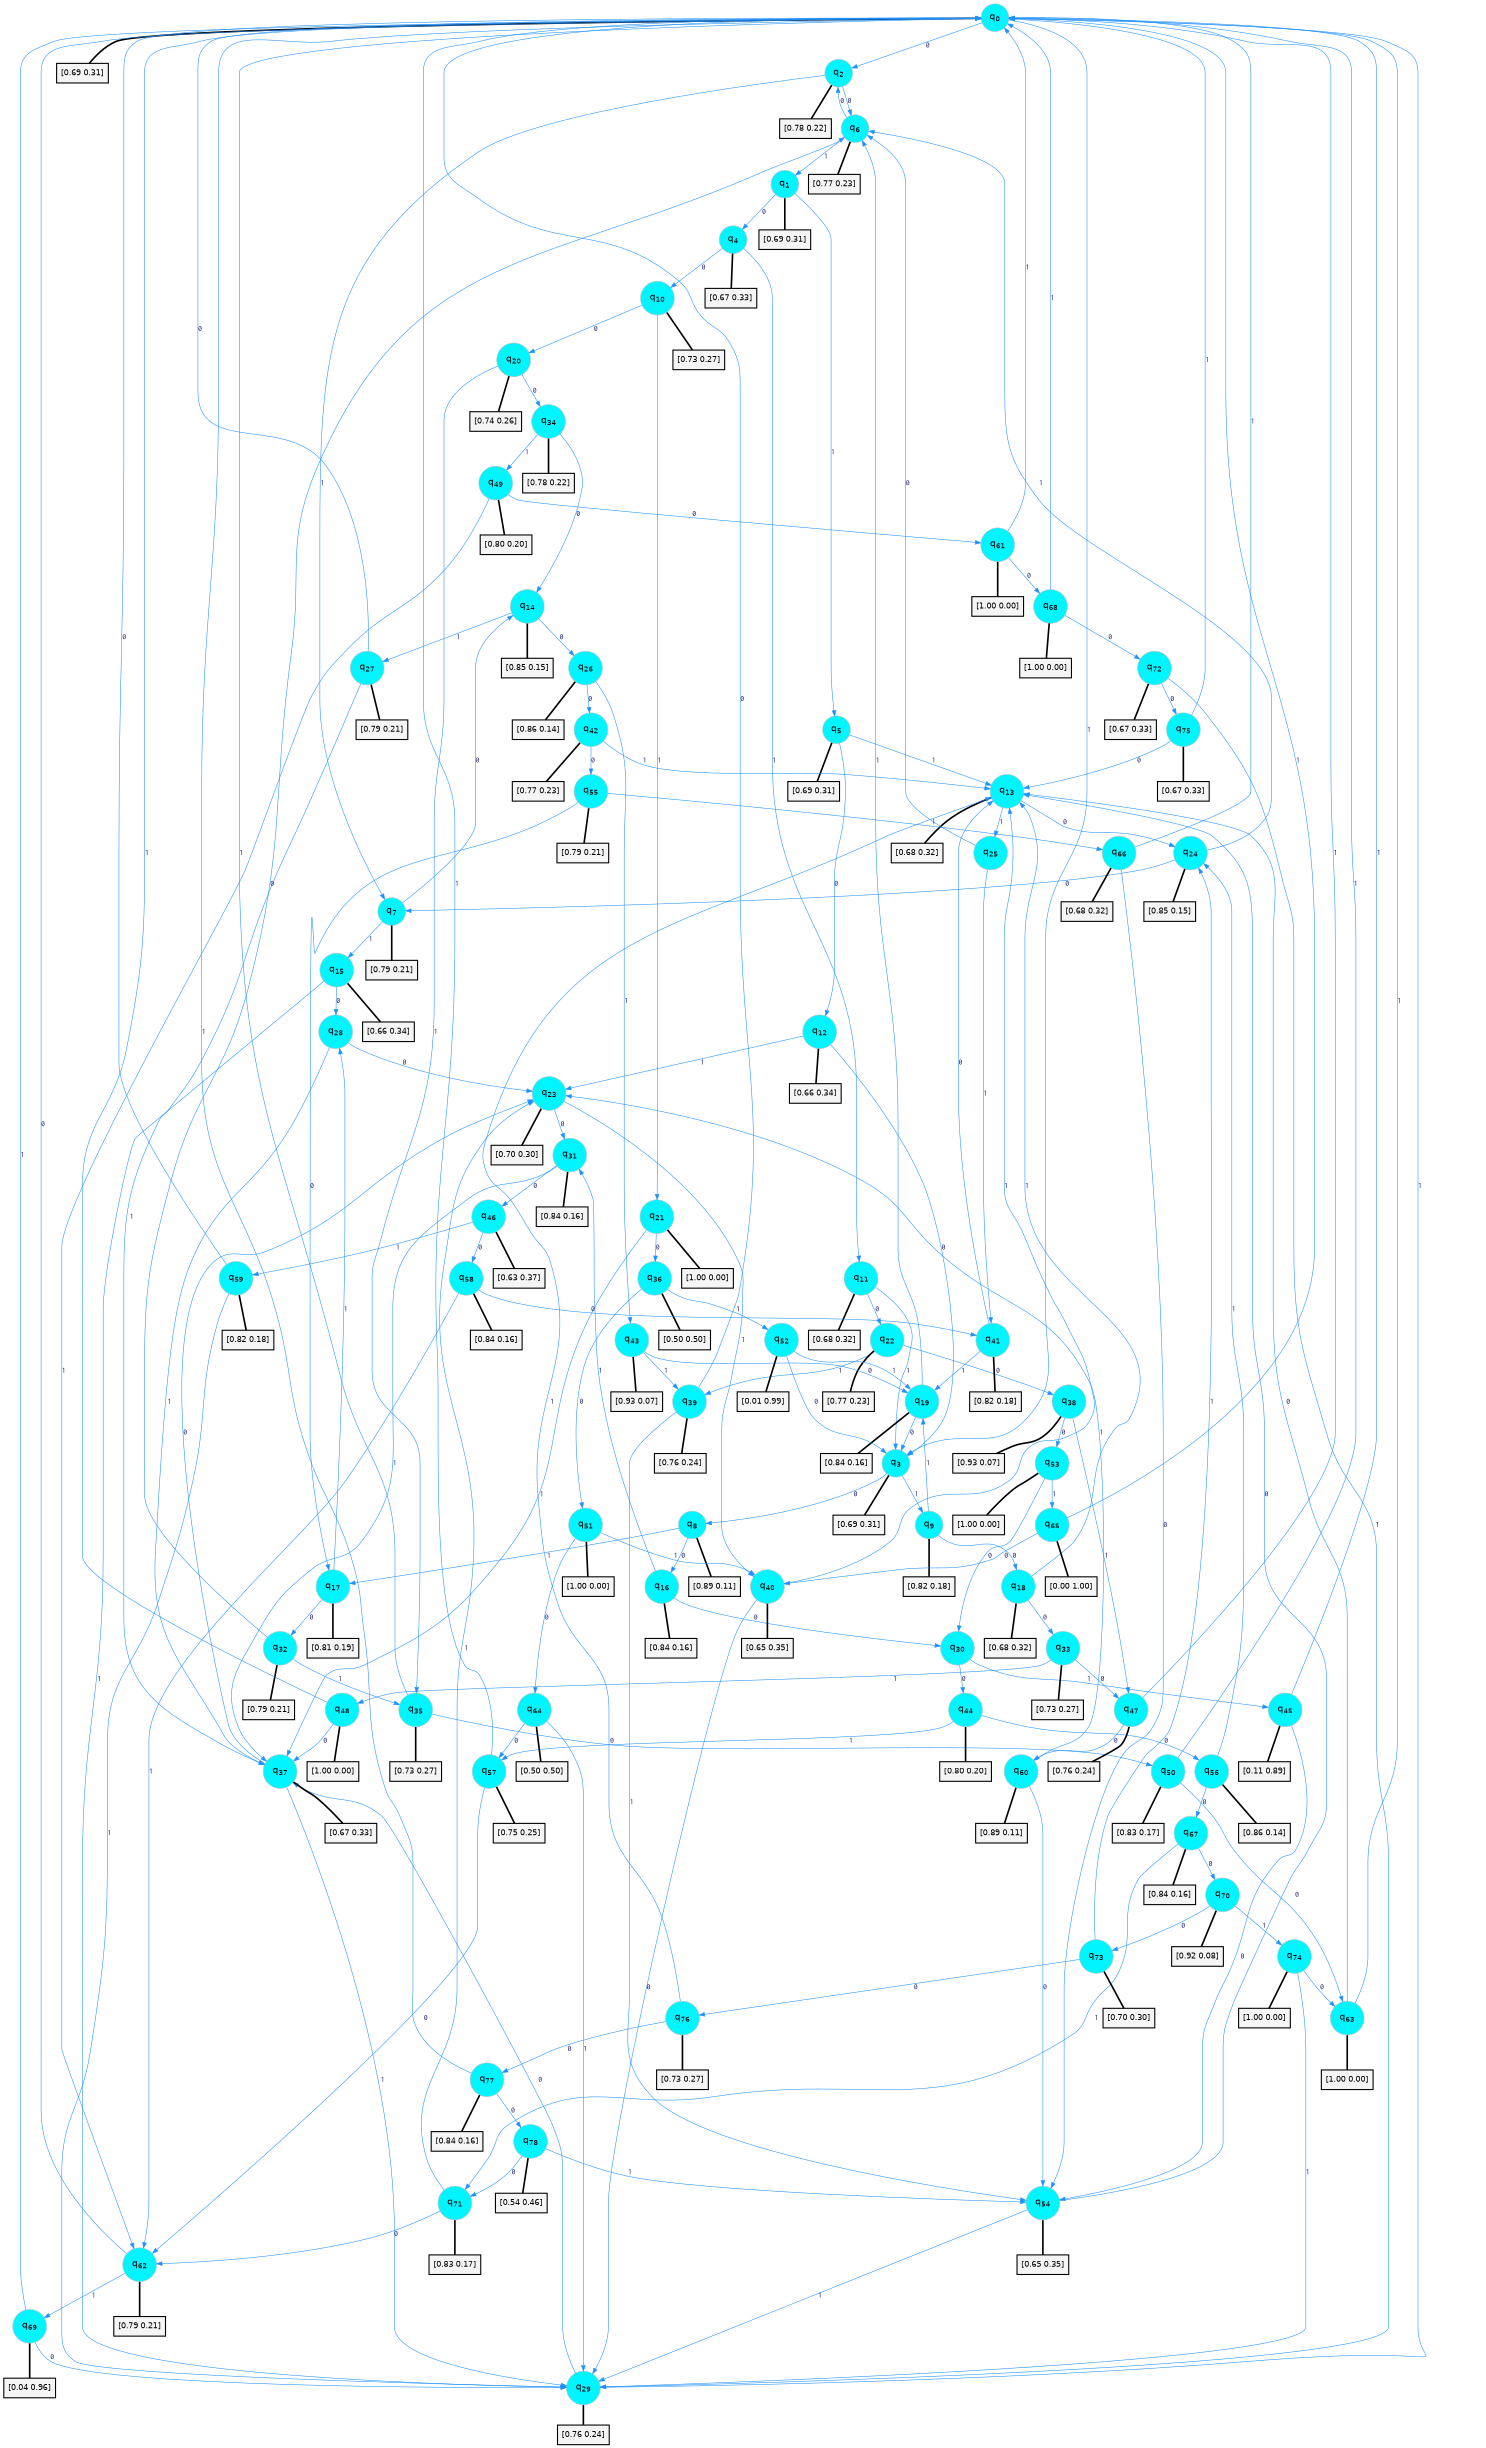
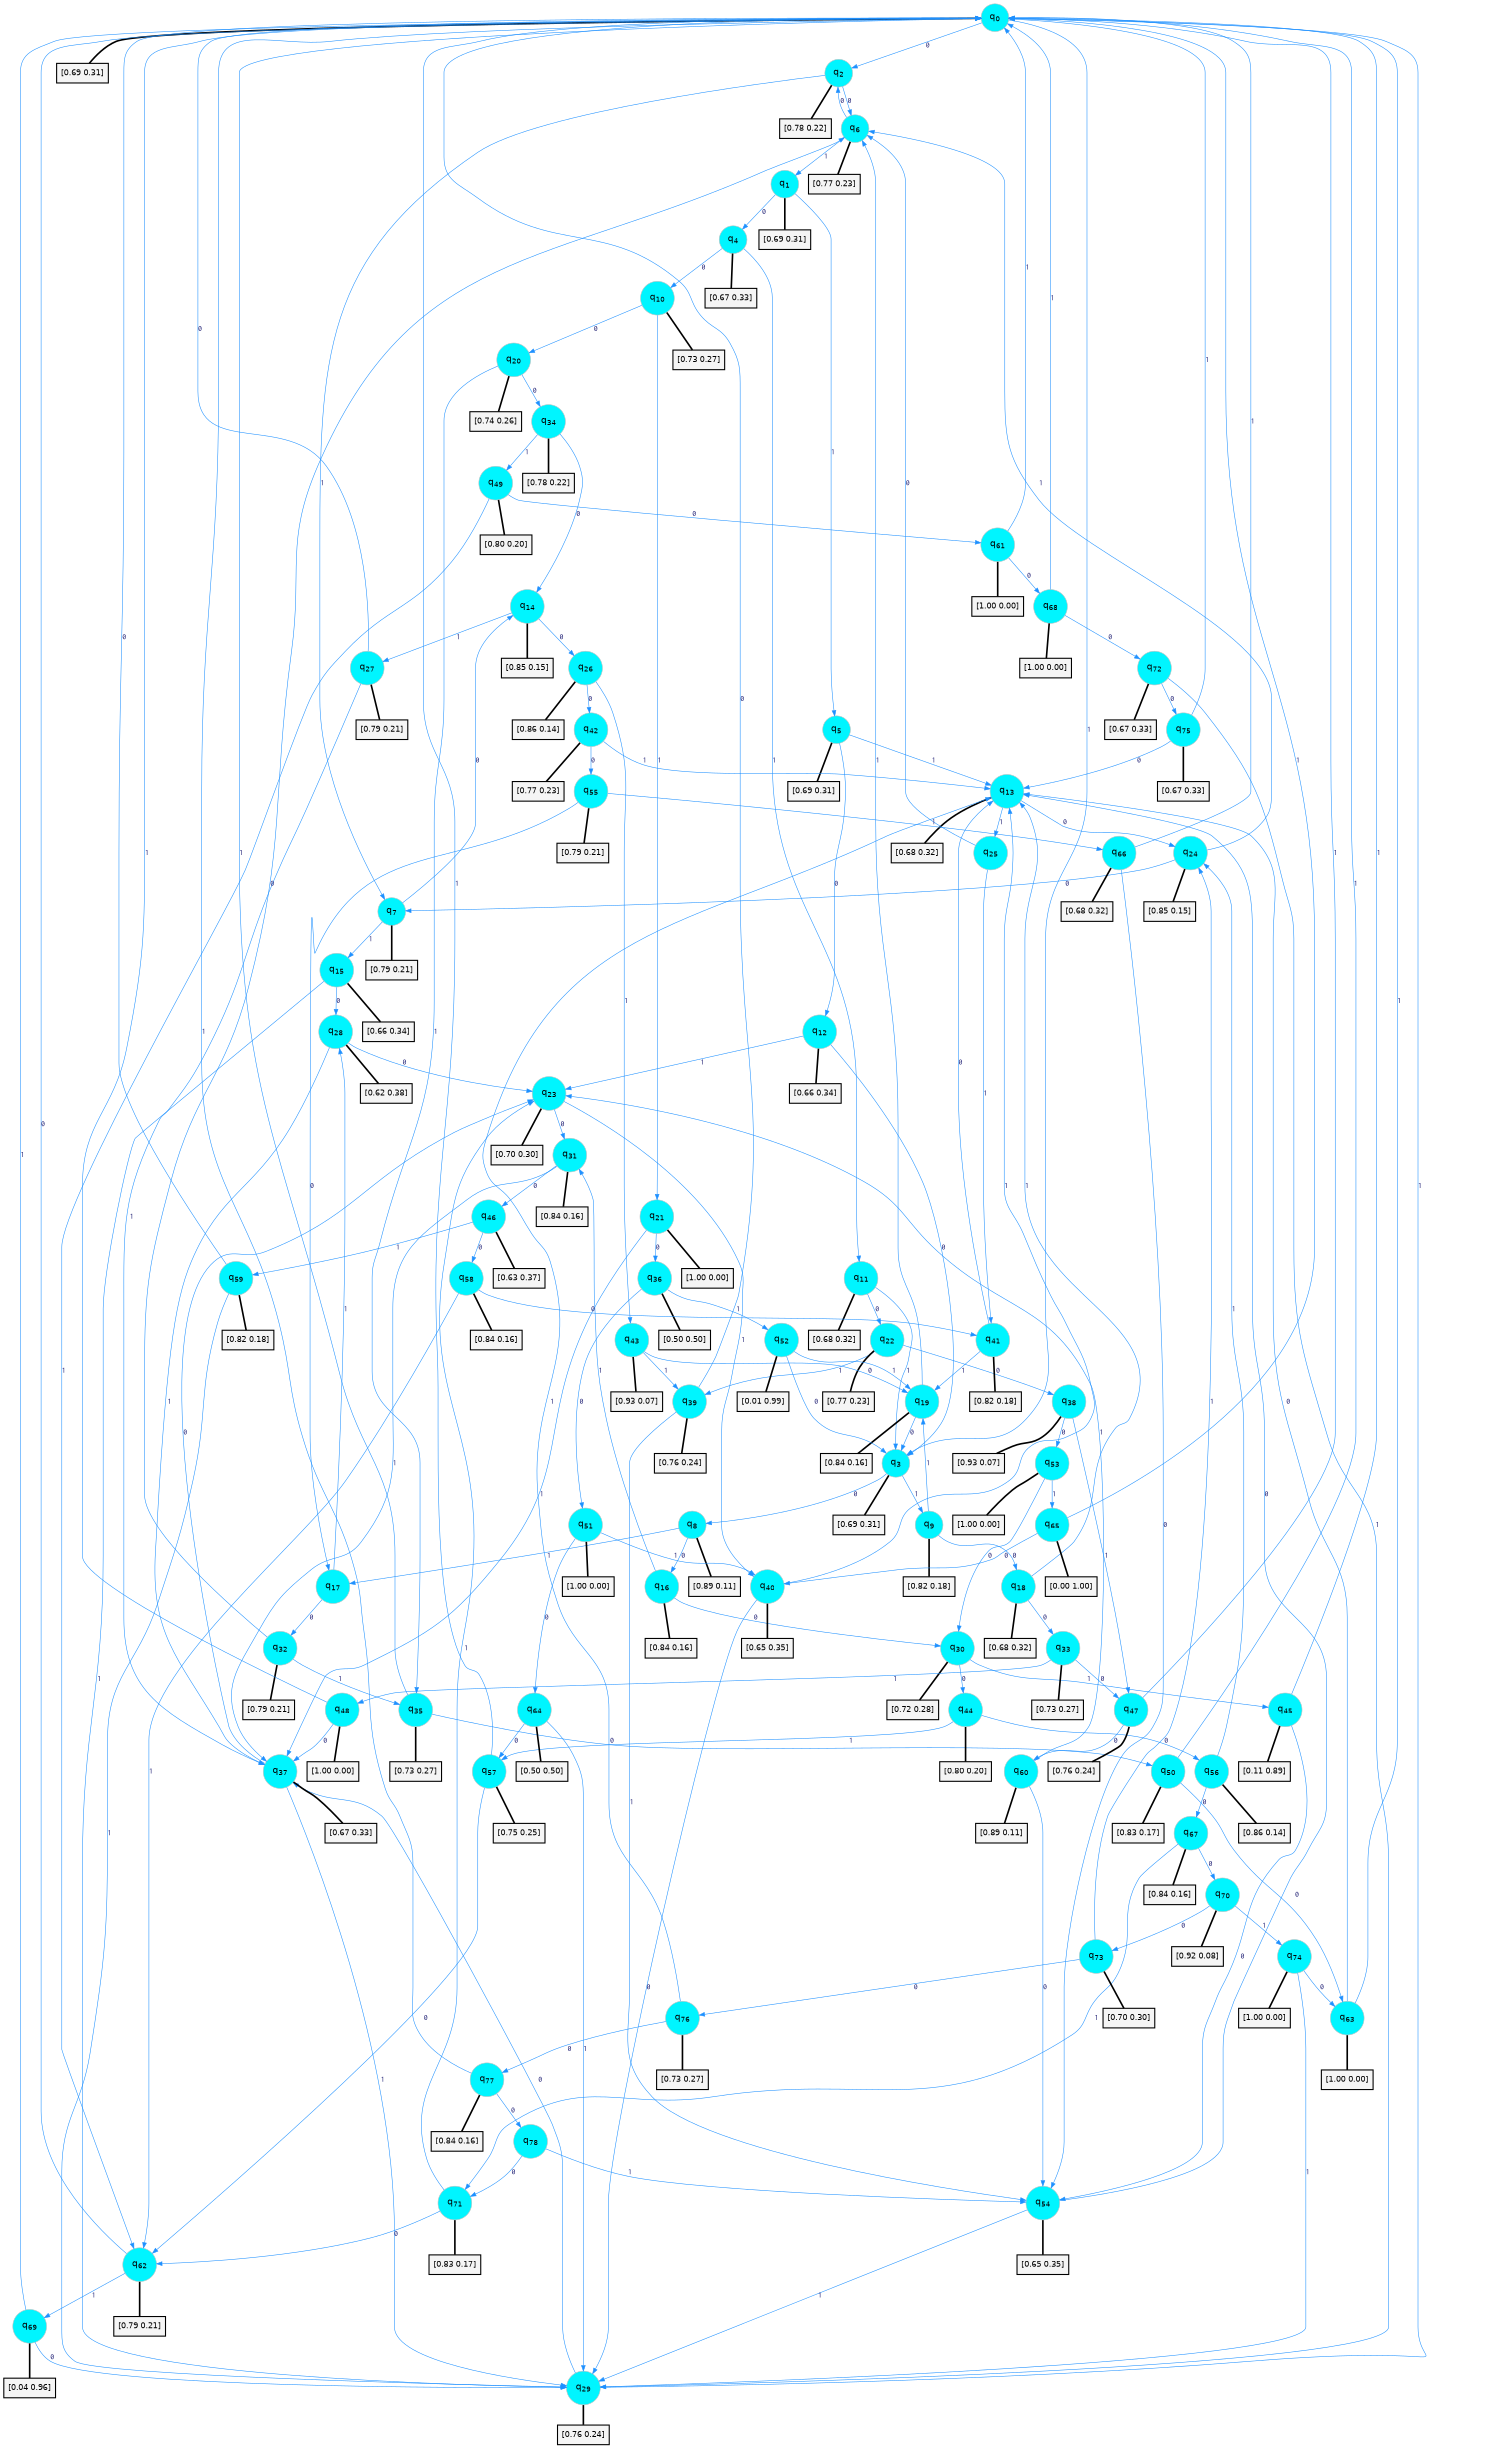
node "[0.62 0.38]": added
node "[0.81 0.19]": removed
node "[0.72 0.28]": added
node "[0.54 0.46]": removed
